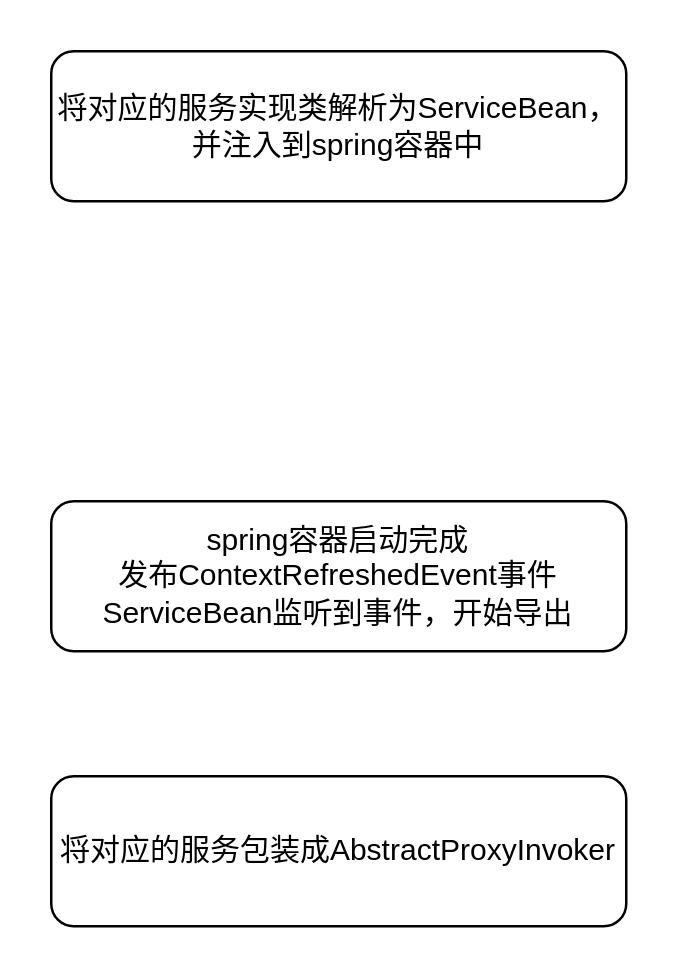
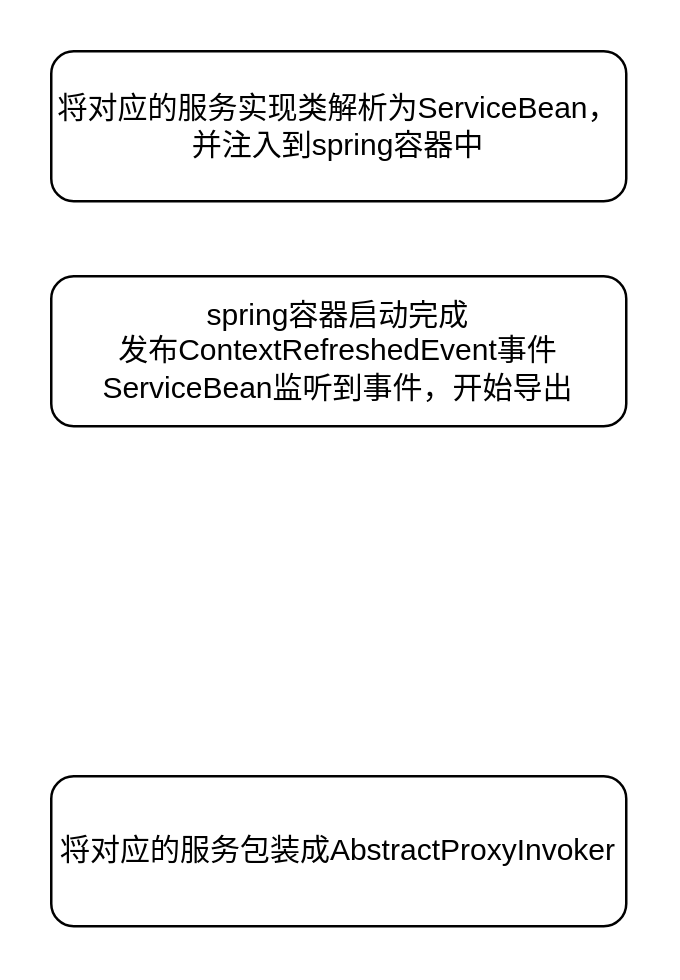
node "spring容器启动完成 发布ContextRefreshedEvent事件 ServiceBean监听到事件，开始导出": moved (339, 576) -> (339, 351)
